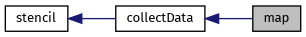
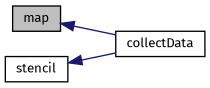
edge "map" -> "collectData": reversed
